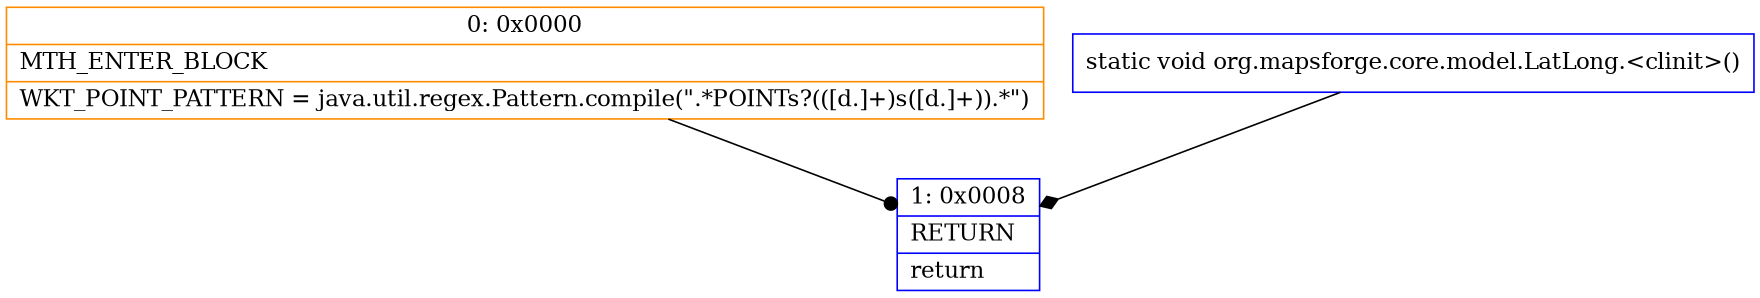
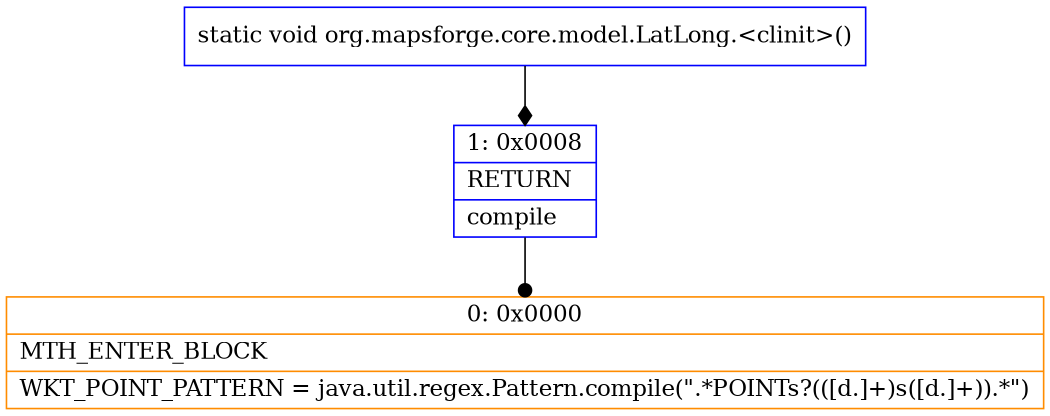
edge "0: 0x0000" -> "1: 0x0008": reversed
node "1: 0x0008": text "return" -> "compile"
